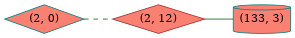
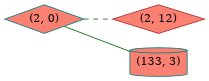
edge "(2, 12)" -- "(133, 3)": now "(2, 0)" -- "(133, 3)"
